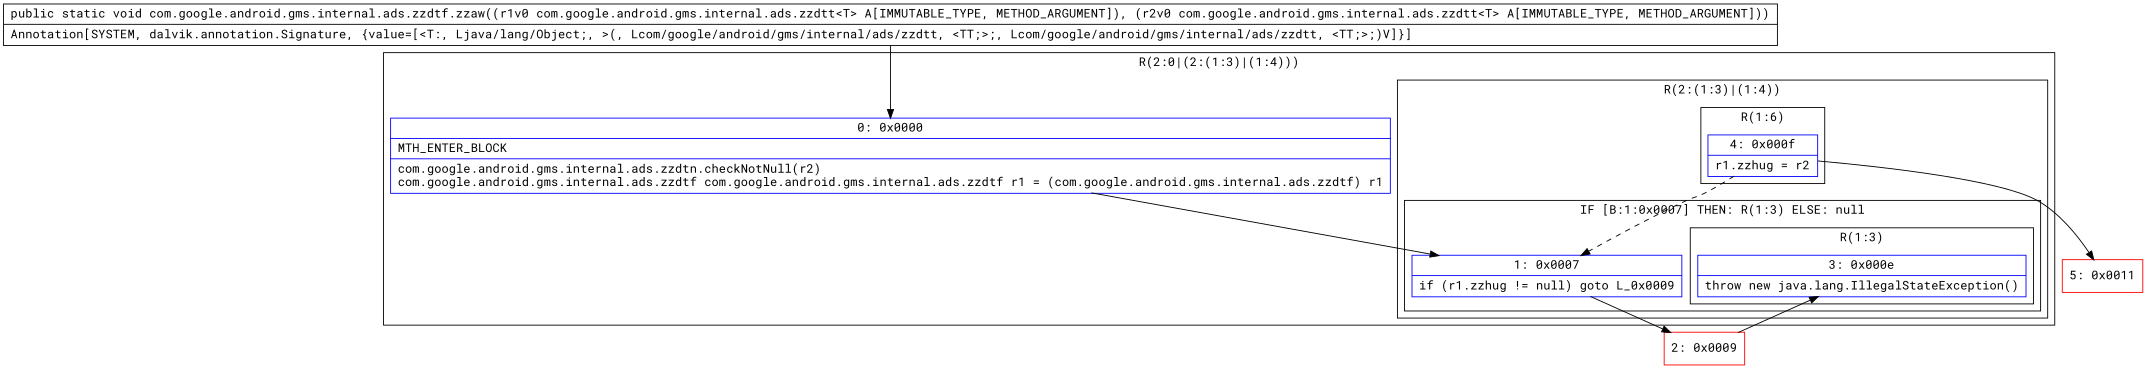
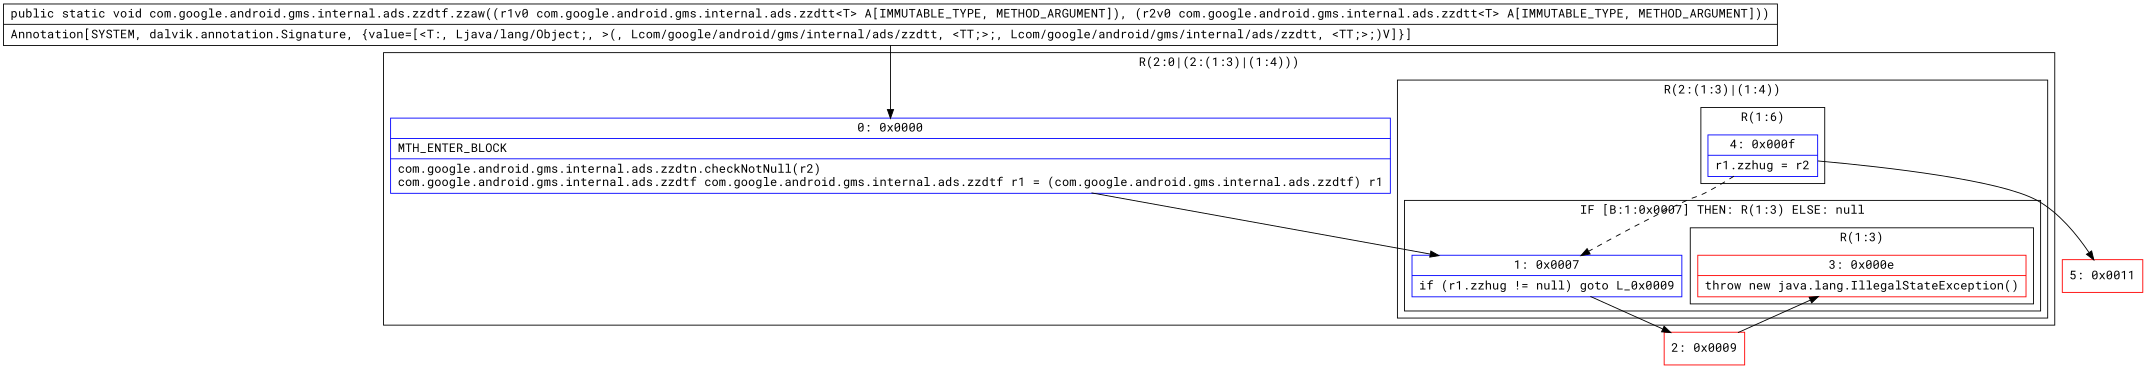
node "3: 0x000e": color blue -> red
